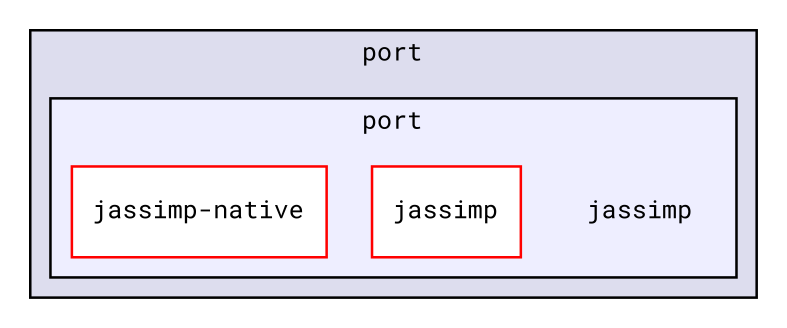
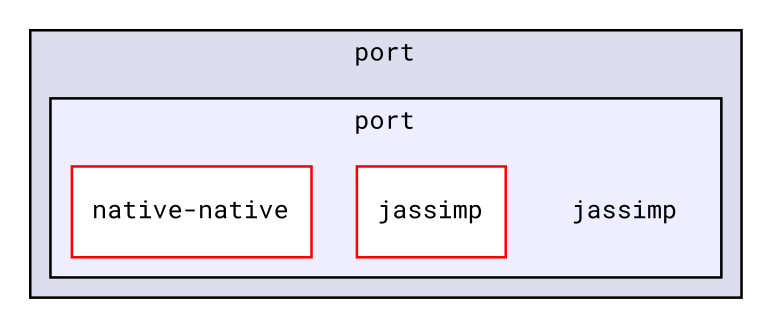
node "jassimp-native": label "jassimp-native" -> "native-native"
